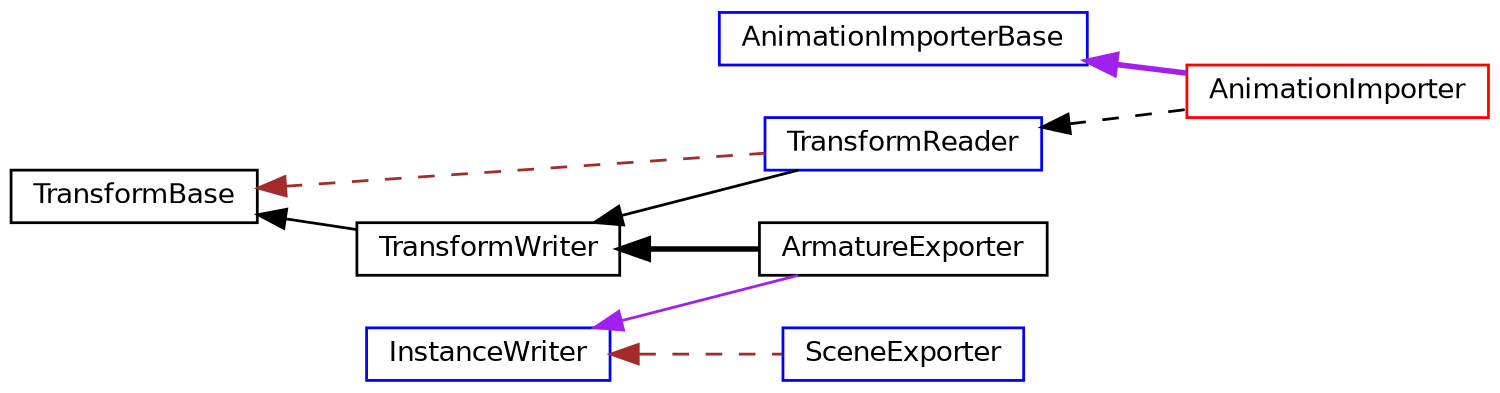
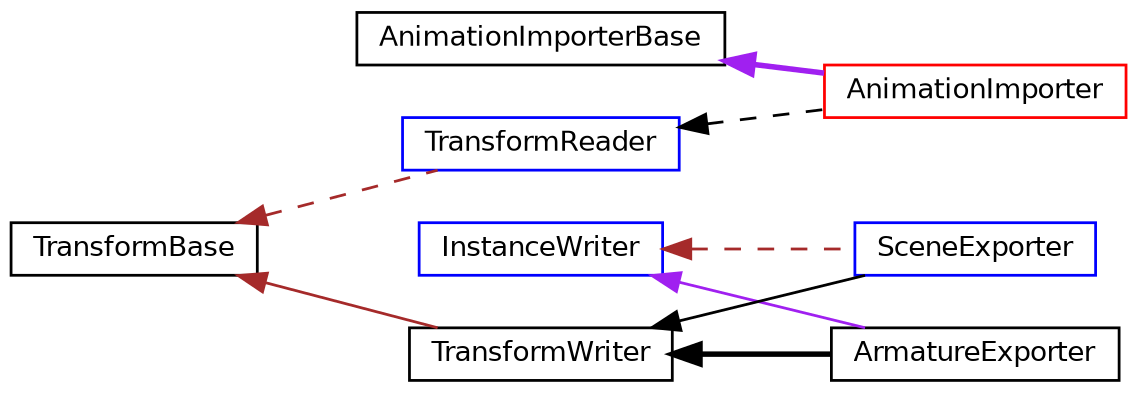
node "AnimationImporterBase": color blue -> black
edge "TransformReader" -> "TransformWriter": now "SceneExporter" -> "TransformWriter"
edge "TransformWriter" -> "TransformBase": color black -> brown
